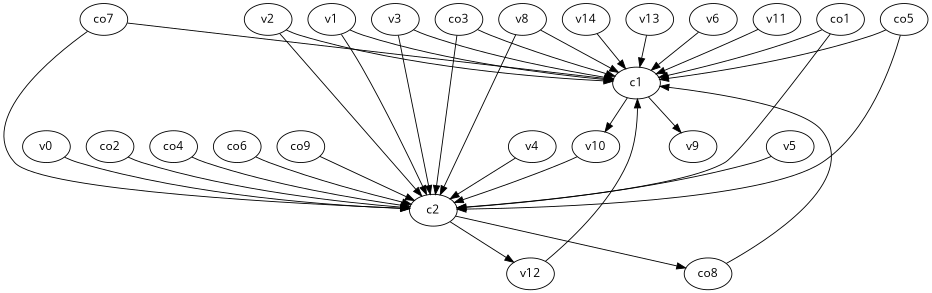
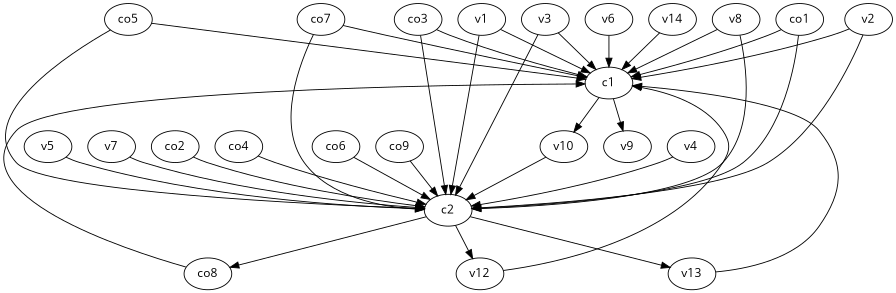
node "v11": removed
node "v0": label "v0" -> "v7"
edge "c2" -> "v13": added
